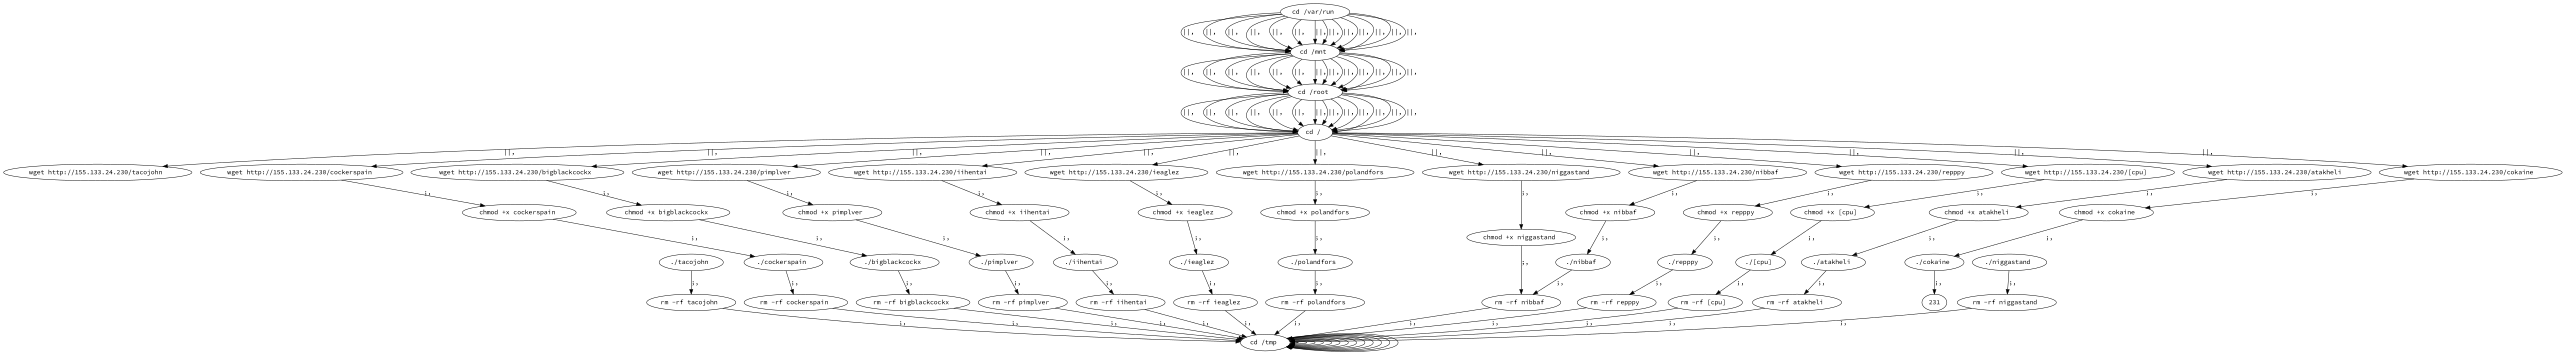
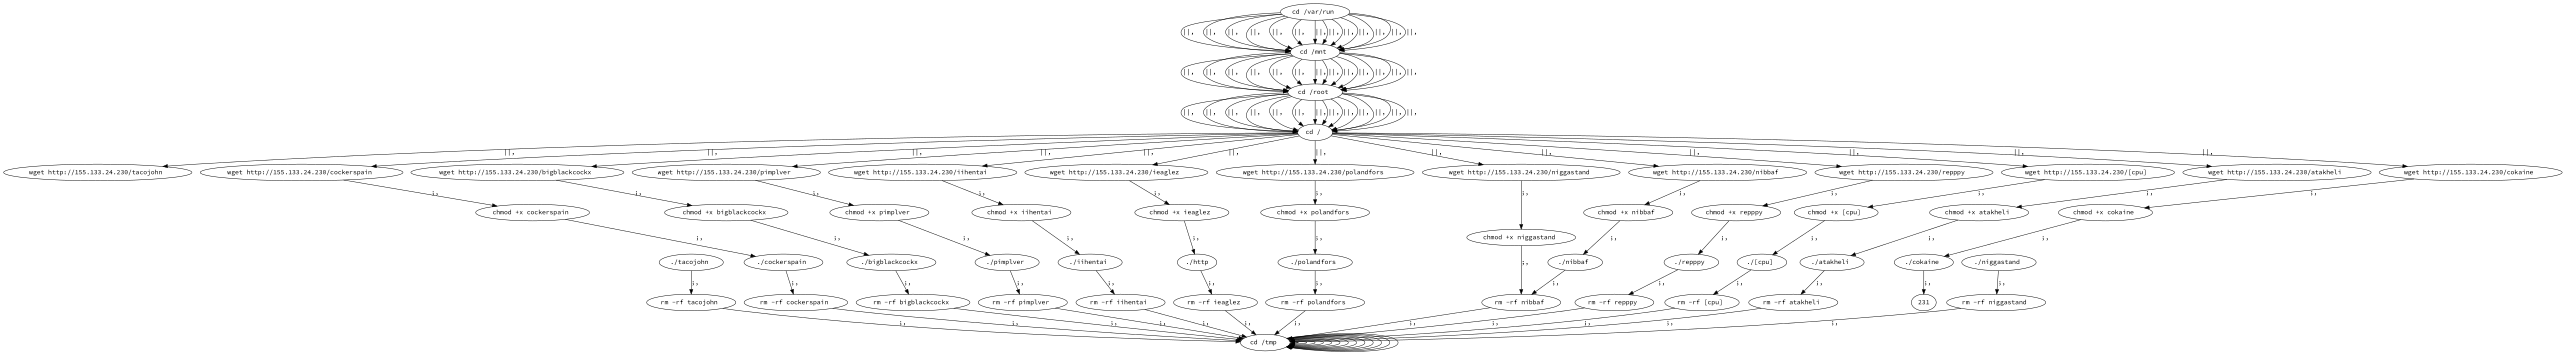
node "./ieaglez": label "./ieaglez" -> "./http"
